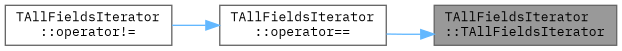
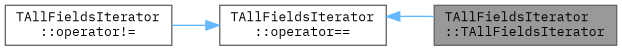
edge "TAllFieldsIterator ::operator==" -> "TAllFieldsIterator ::TAllFieldsIterator": reversed
